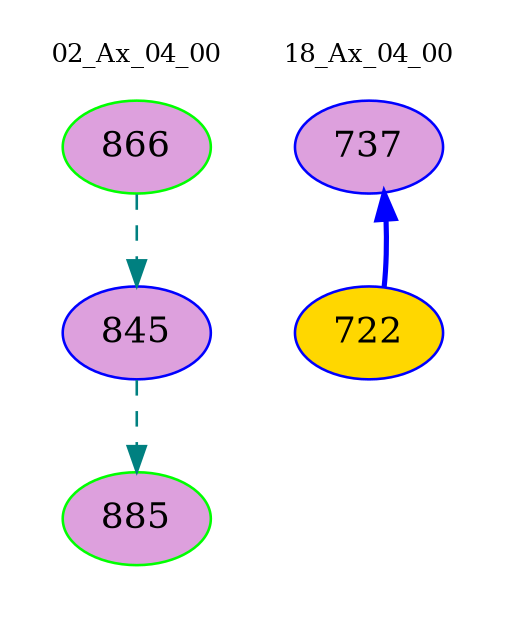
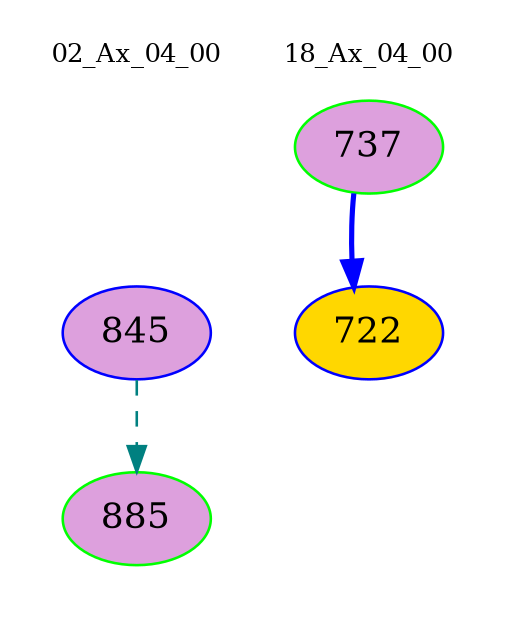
node "866": removed
node "737": color blue -> green
edge "722" -> "737": reversed
